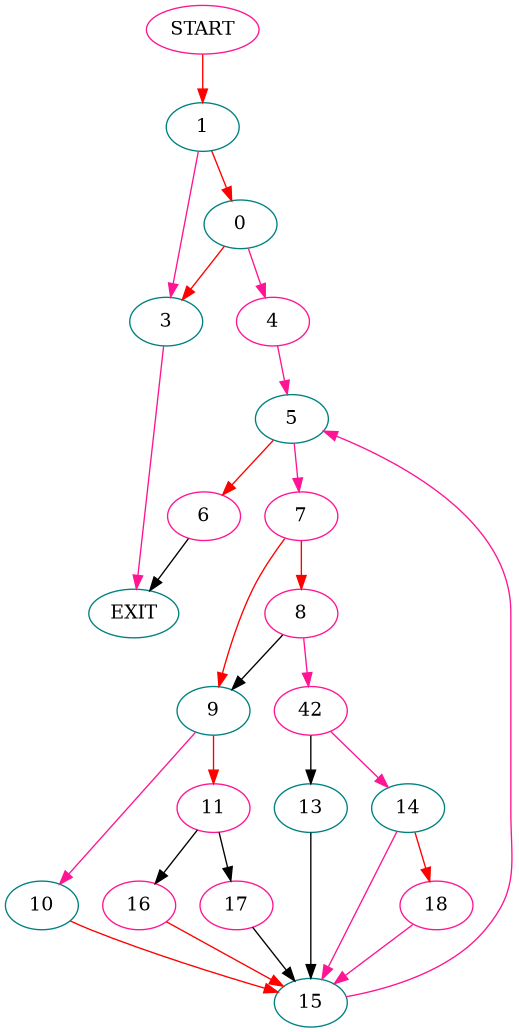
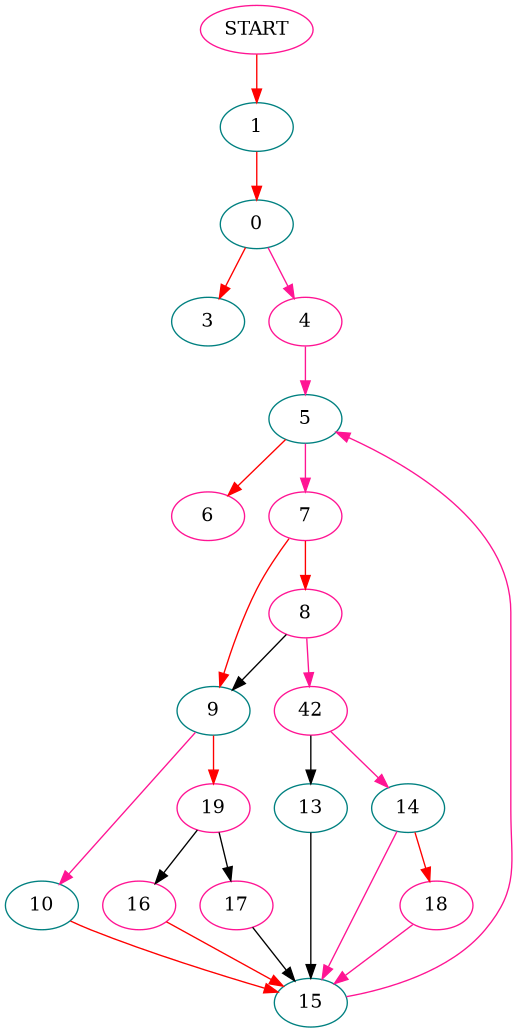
edge "1" -> "3": removed
node "EXIT": removed
node "11": label "11" -> "19"
